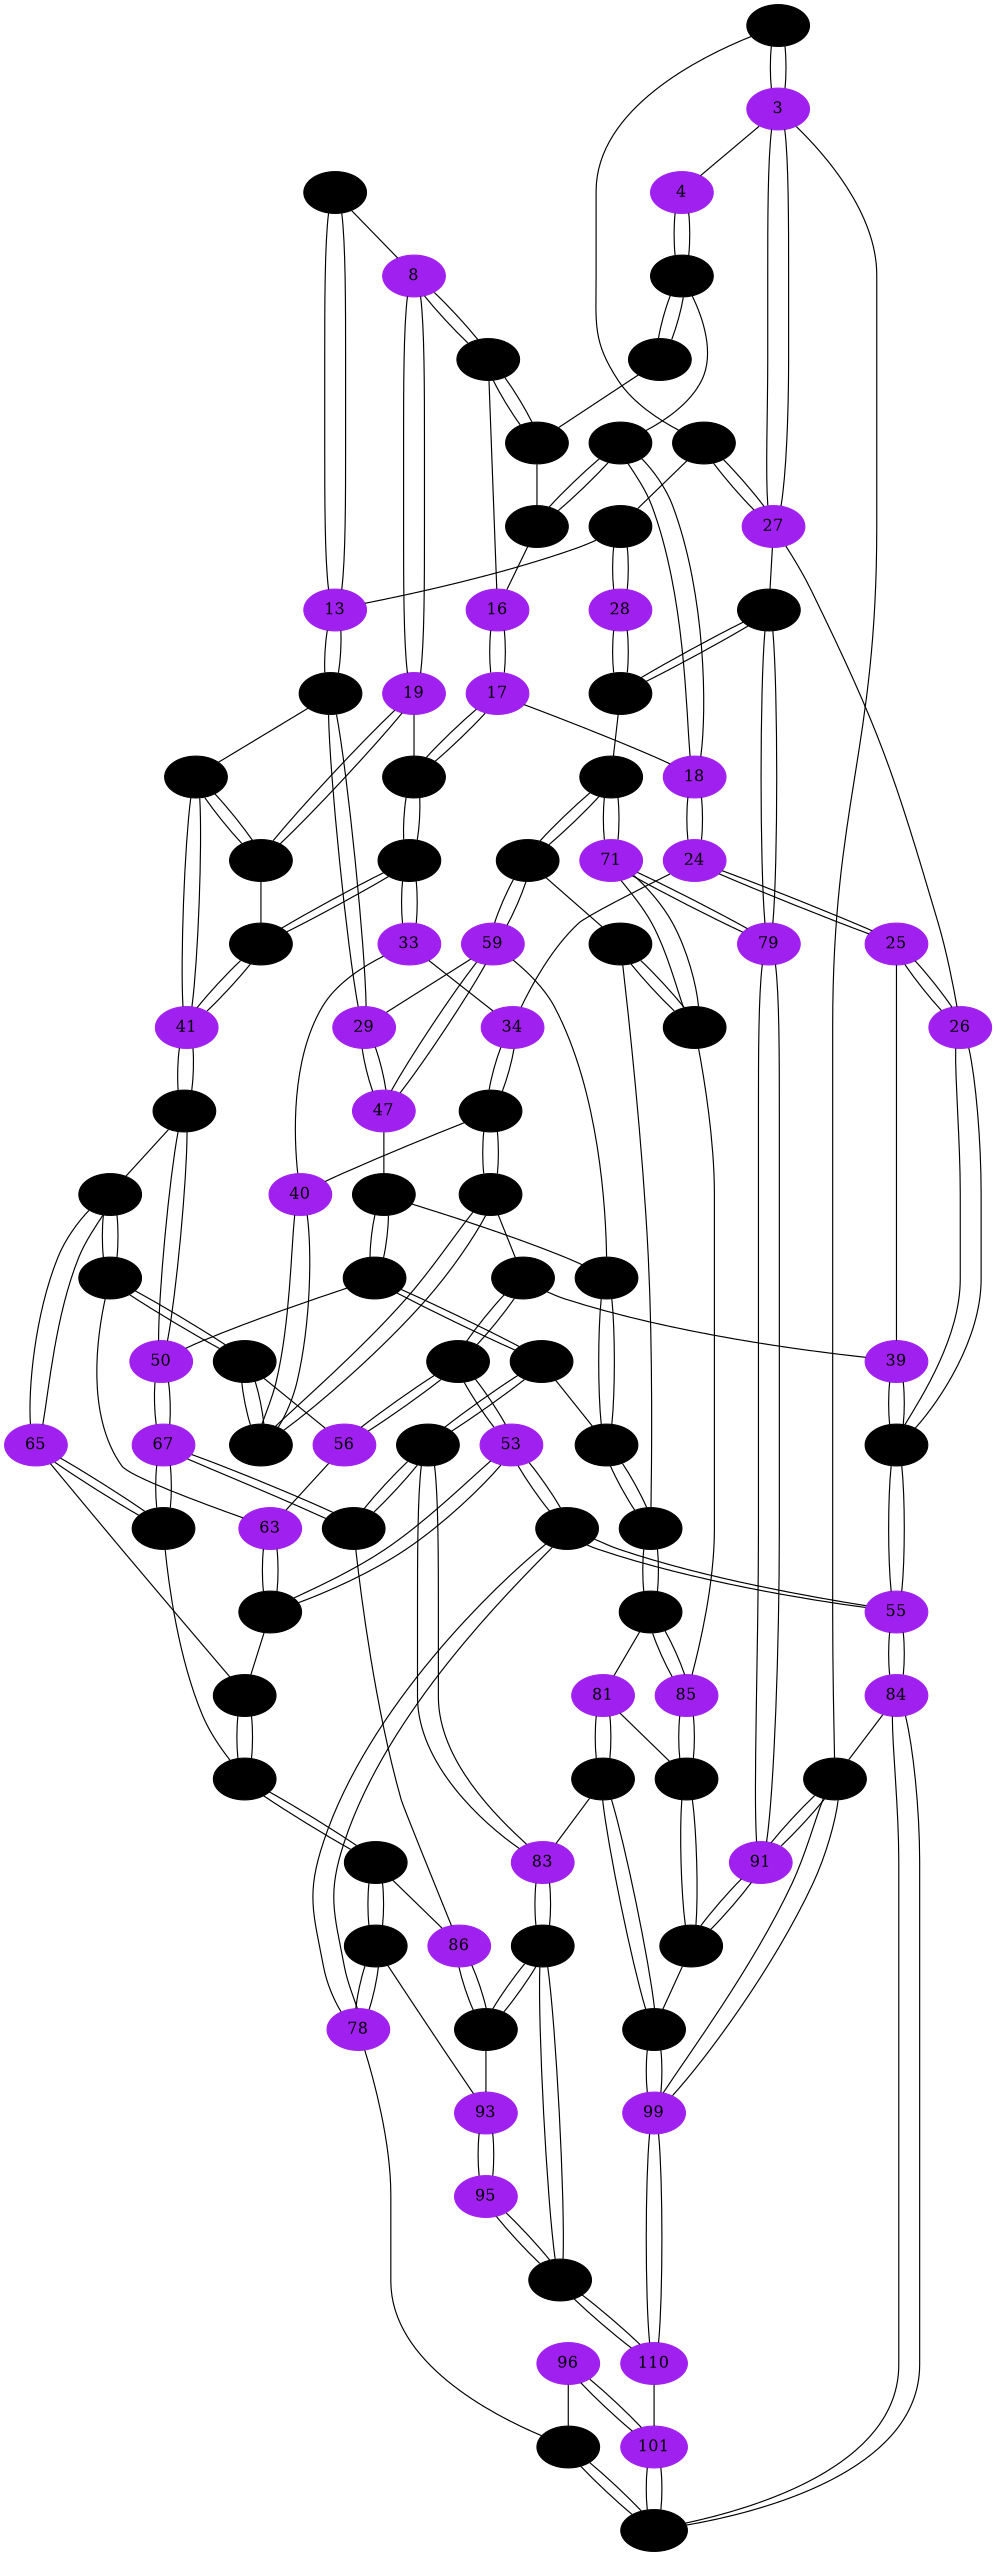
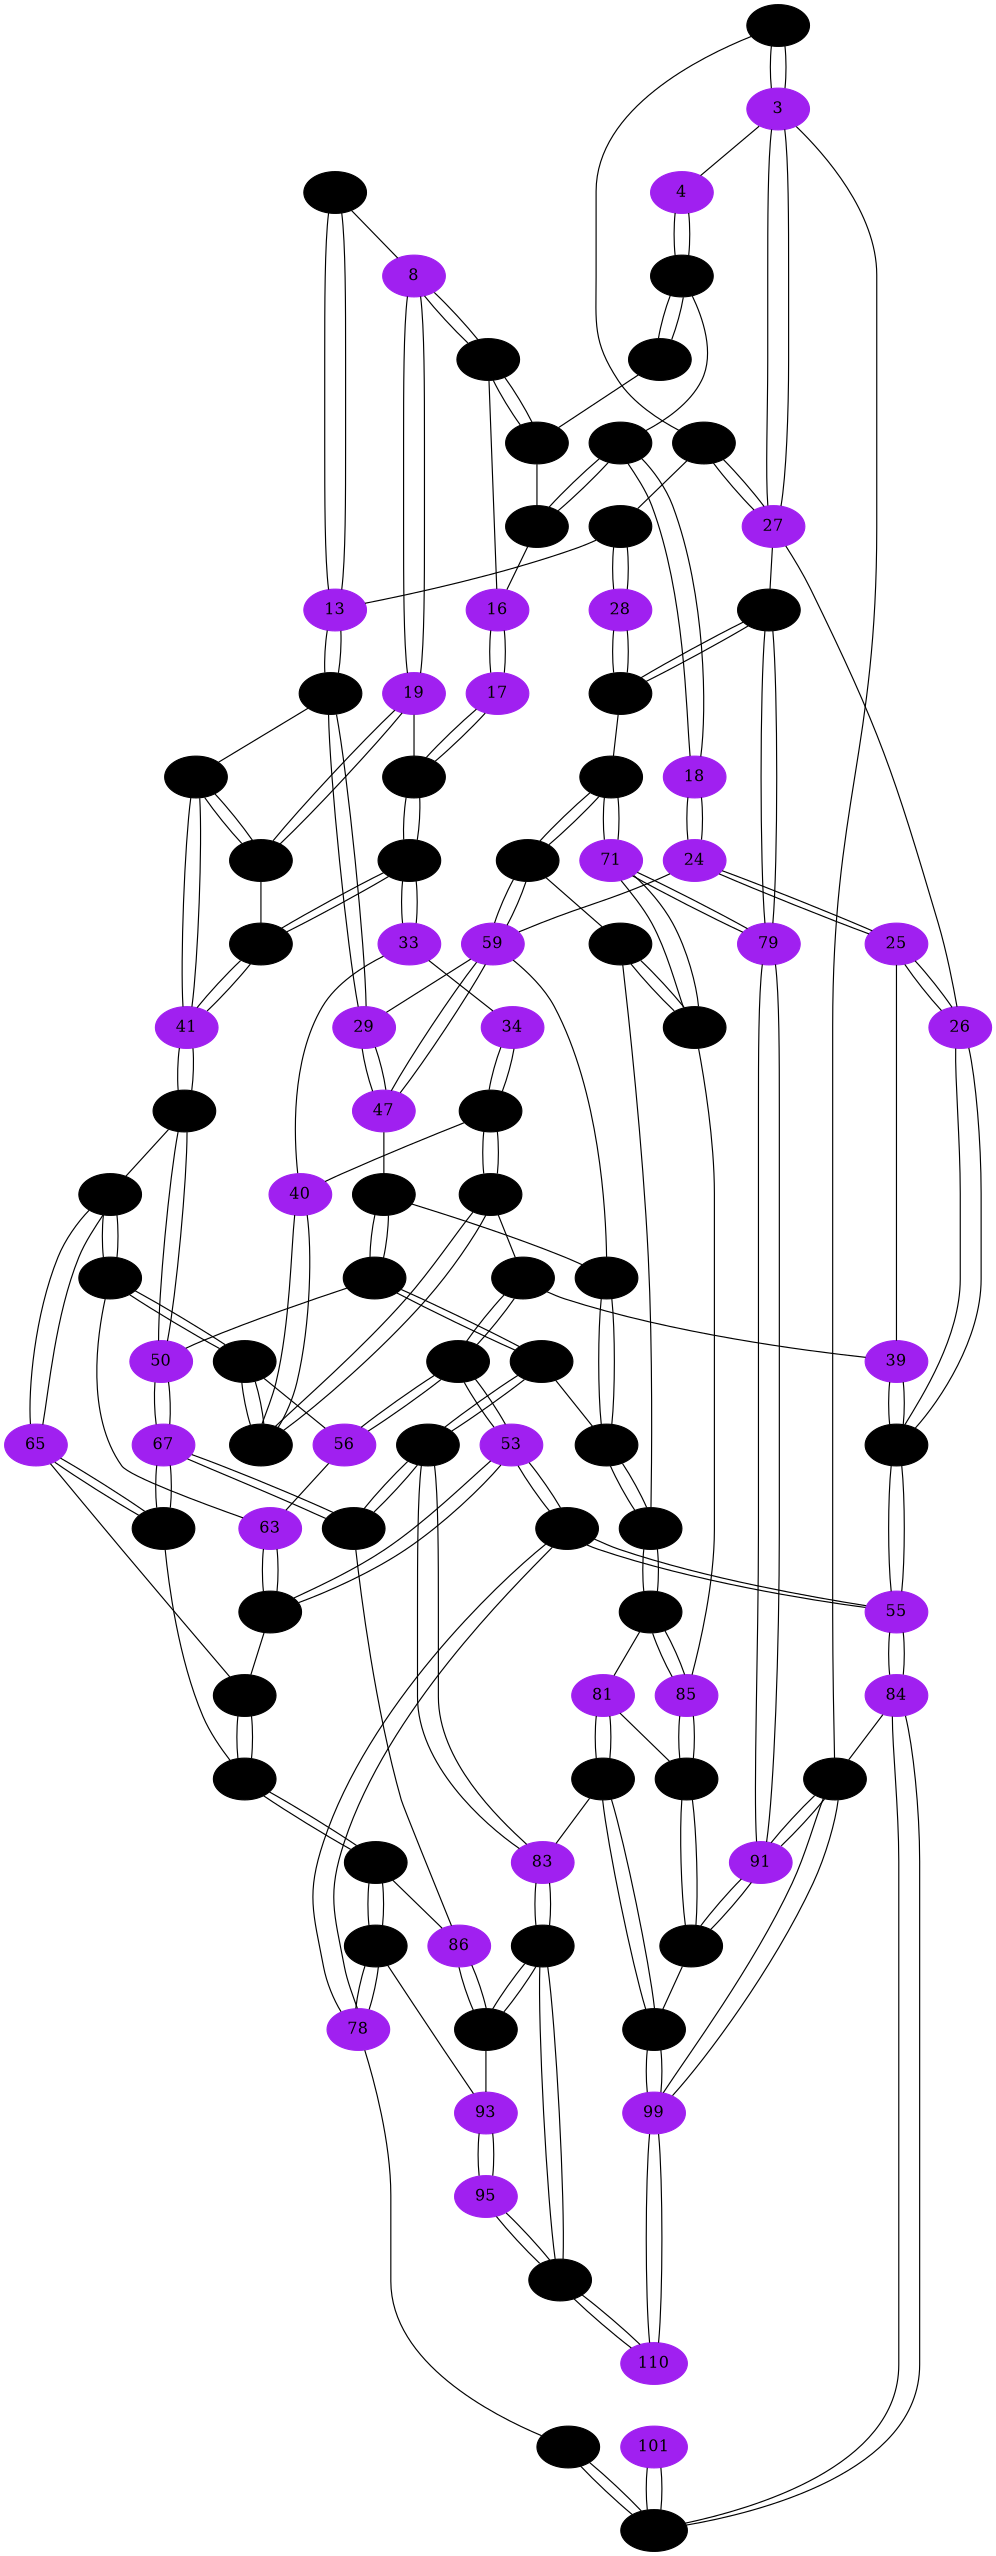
edge "17" -- "18": removed
edge "24" -- "34": now "24" -- "59"
node "96": removed
edge "110" -- "101": removed
